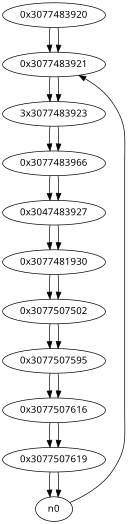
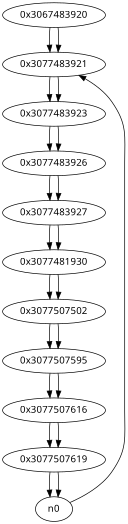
node "0x3077483920": label "0x3077483920" -> "0x3067483920"
node "3x3077483923": label "3x3077483923" -> "0x3077483923"
node "0x3077483966": label "0x3077483966" -> "0x3077483926"
node "0x3047483927": label "0x3047483927" -> "0x3077483927"
